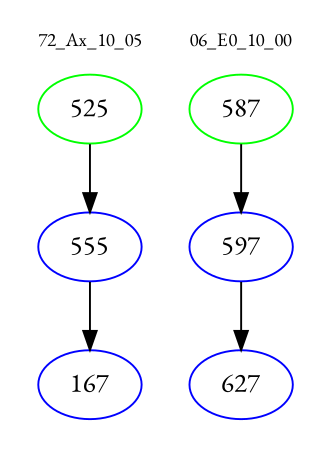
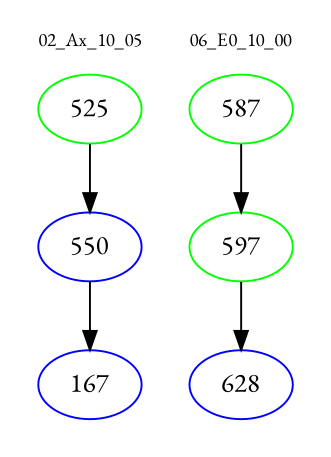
cluster "72_Ax_10_05": label "72_Ax_10_05" -> "02_Ax_10_05"
node "555": label "555" -> "550"
node "597": color blue -> green
node "627": label "627" -> "628"
